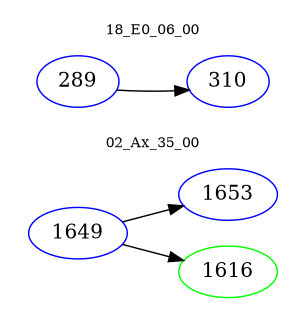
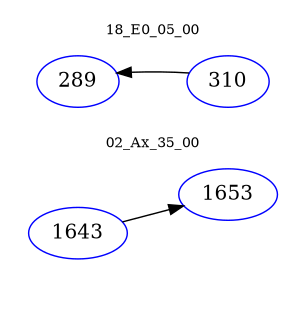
cluster "18_E0_06_00": label "18_E0_06_00" -> "18_E0_05_00"
edge "289" -> "310": reversed
node "1649": label "1649" -> "1643"
node "1616": removed
